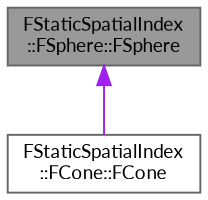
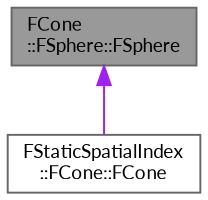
node "FStaticSpatialIndex ::FSphere::FSphere": label "FStaticSpatialIndex ::FSphere::FSphere" -> "FCone ::FSphere::FSphere"
